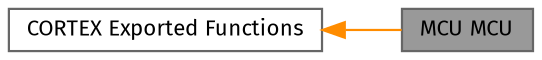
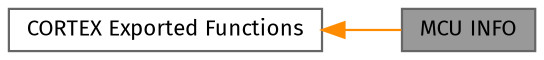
node "MCU MCU": label "MCU MCU" -> "MCU INFO"
